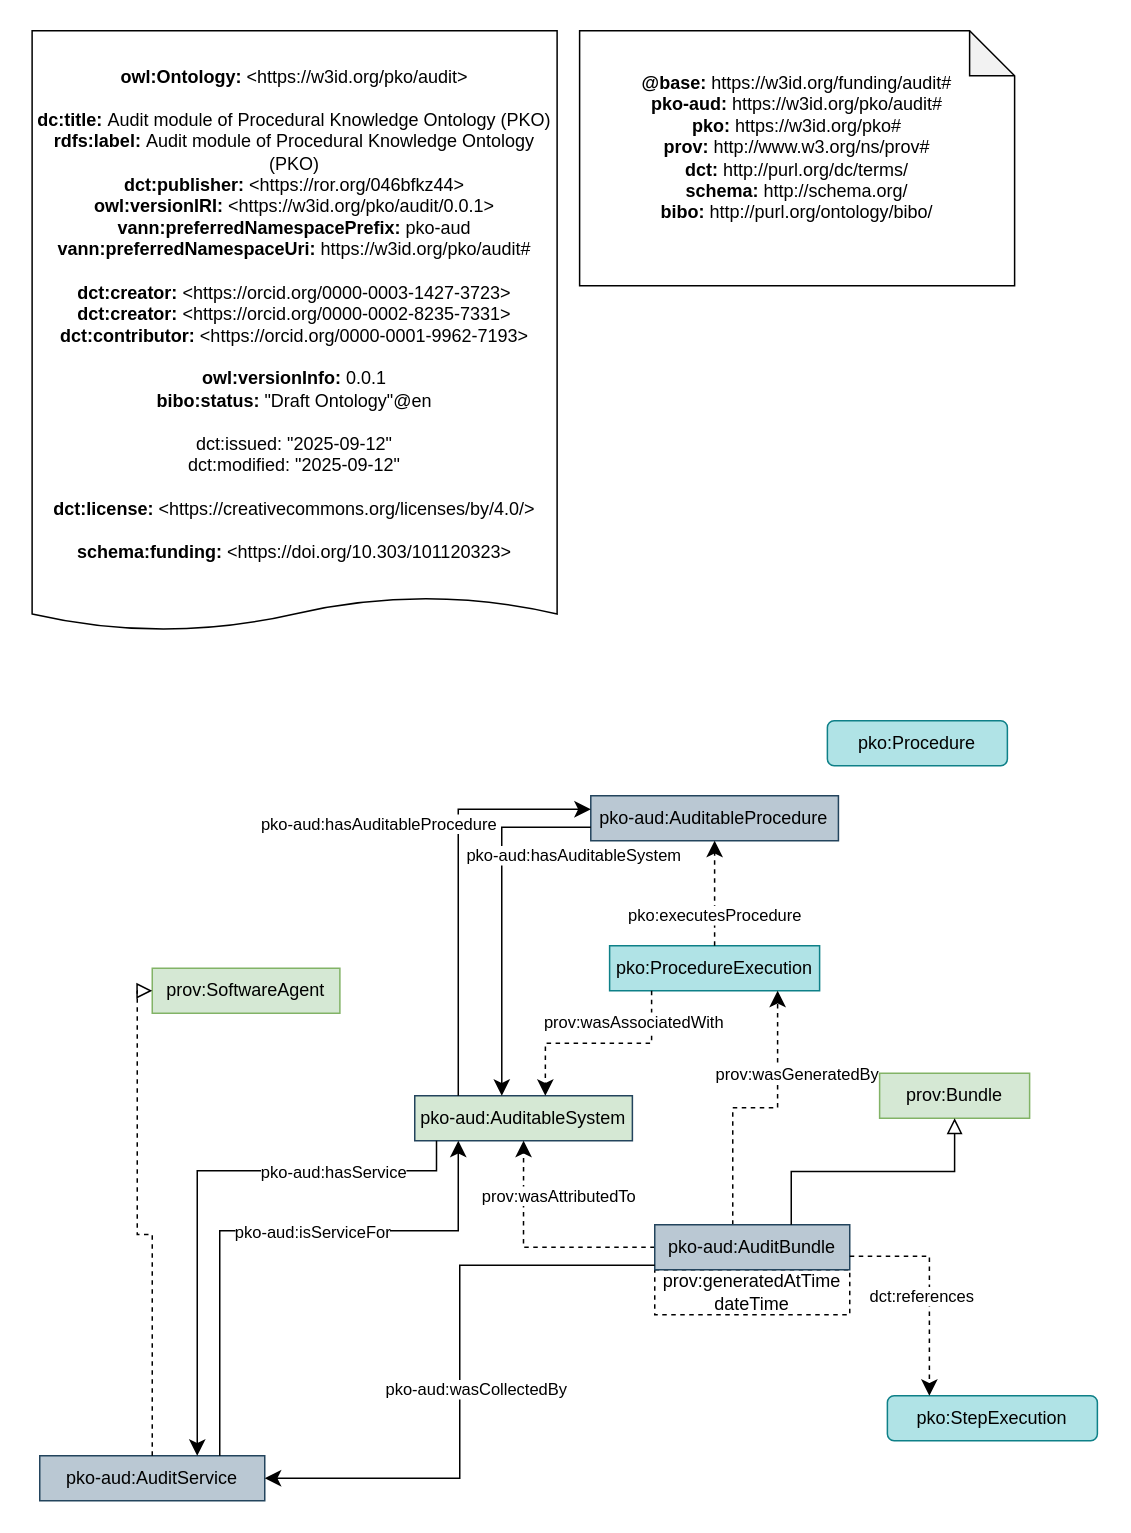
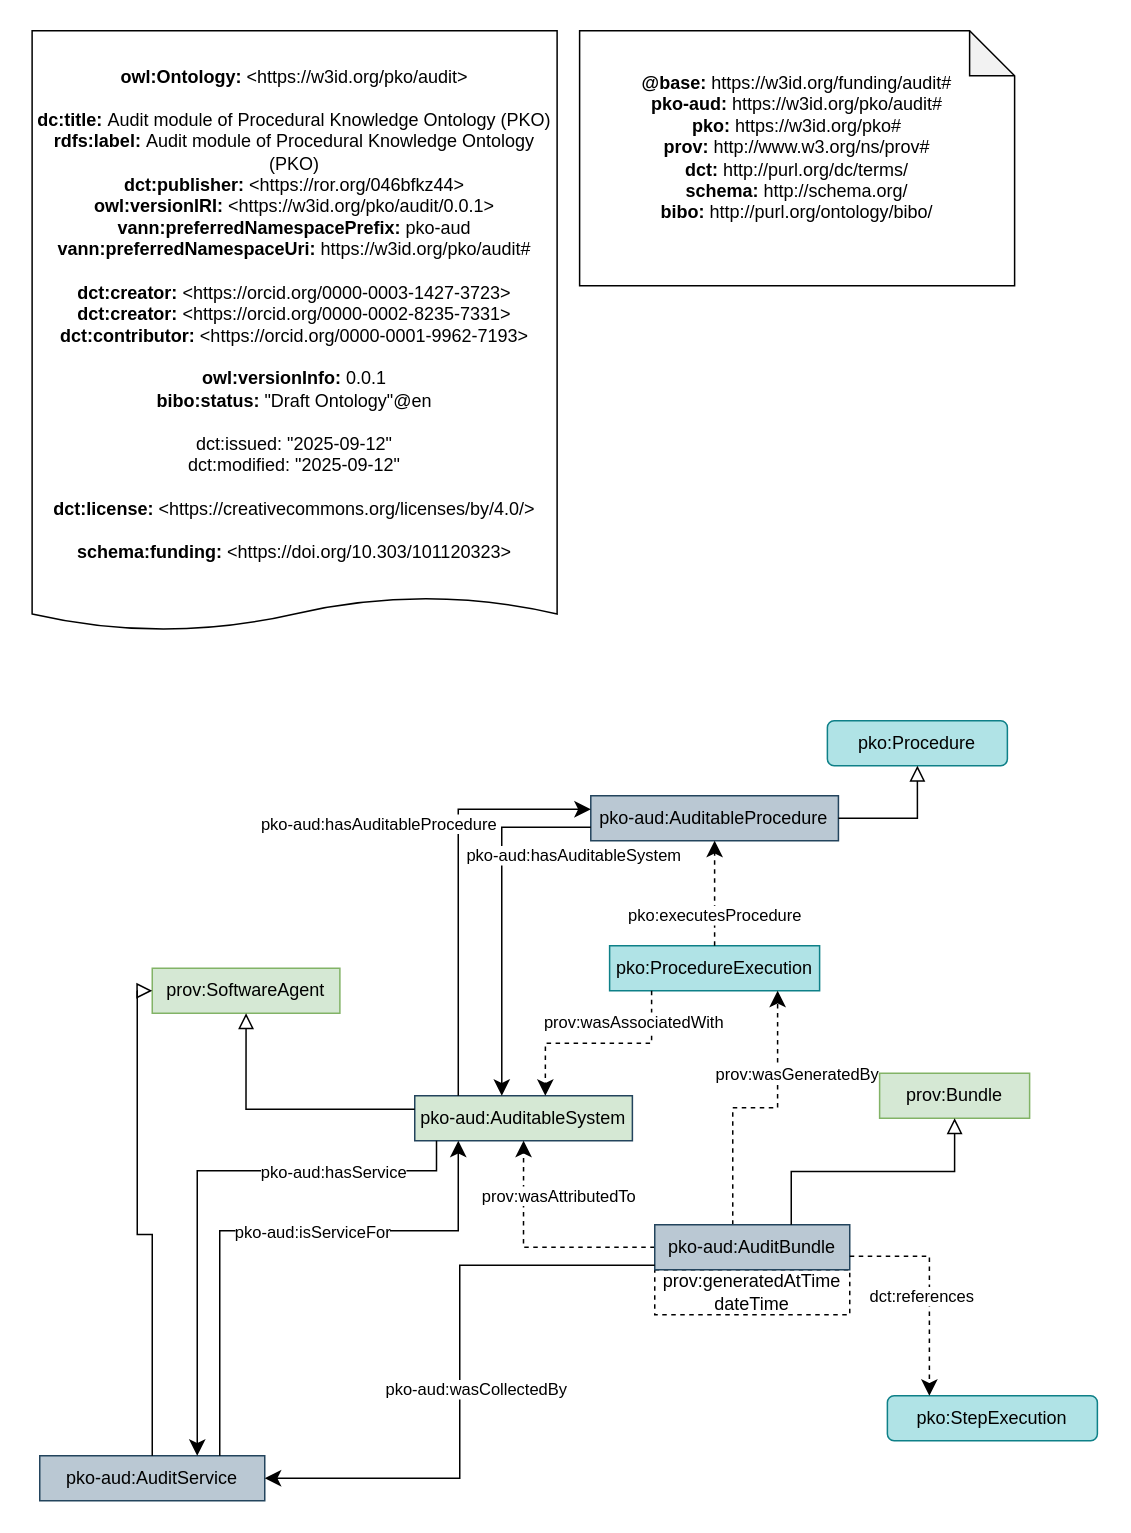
edge "pko-aud:AuditableProcedure" -> "pko:Procedure": added
edge "pko-aud:AuditableSystem" -> "prov:SoftwareAgent": added
edge "pko-aud:AuditService" -> "prov:SoftwareAgent": style dashed -> solid
